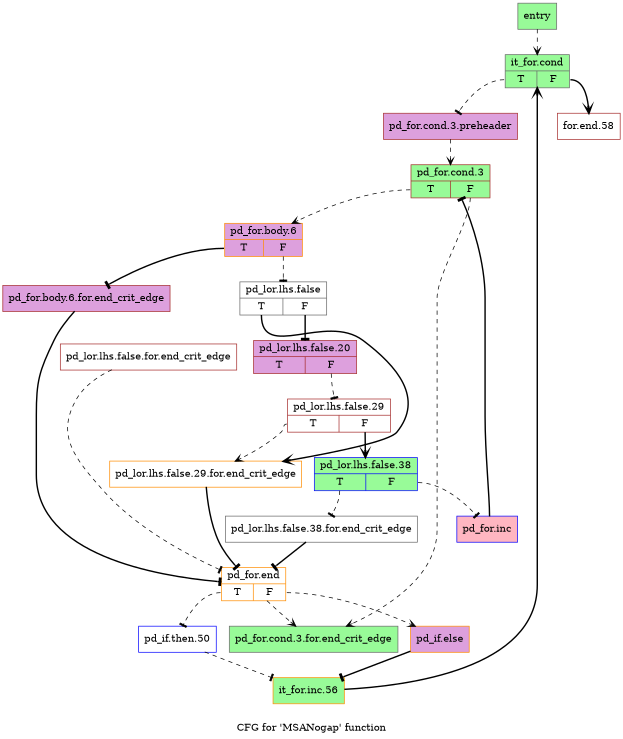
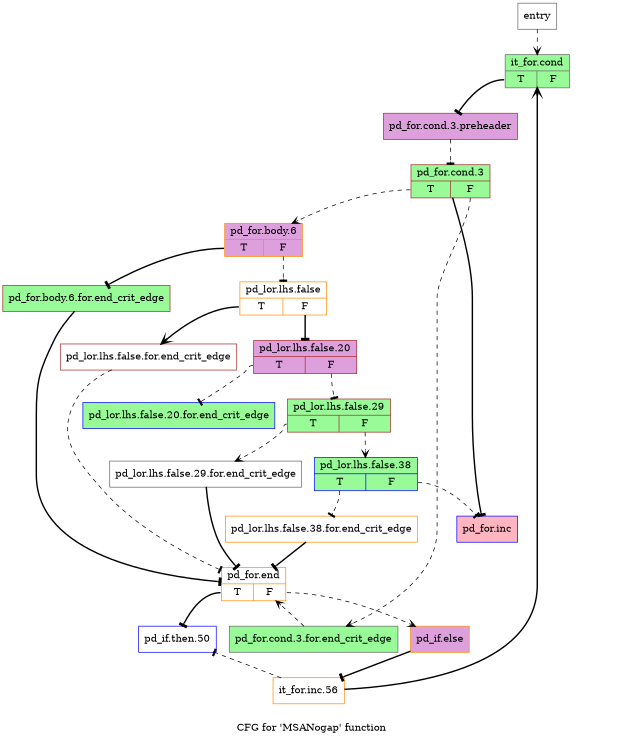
node "entry": fillcolor palegreen -> white
edge "it_for.cond" -> "pd_for.cond.3.preheader": style dashed -> bold
node "for.end.58": removed
edge "pd_for.cond.3.preheader" -> "pd_for.cond.3": arrowhead vee -> tee
node "pd_for.body.6.for.end_crit_edge": fillcolor plum -> palegreen
node "pd_lor.lhs.false": color gray40 -> darkorange
edge "pd_for.inc" -> "pd_for.cond.3": reversed
edge "pd_lor.lhs.false" -> "pd_lor.lhs.false.29.for.end_crit_edge": now "pd_lor.lhs.false" -> "pd_lor.lhs.false.for.end_crit_edge"
node "pd_lor.lhs.false.20.for.end_crit_edge": added
node "pd_lor.lhs.false.29": fillcolor white -> palegreen
edge "pd_lor.lhs.false.29" -> "pd_lor.lhs.false.38": style bold -> dashed
node "pd_lor.lhs.false.29.for.end_crit_edge": color darkorange -> gray40
node "pd_lor.lhs.false.38.for.end_crit_edge": color gray40 -> darkorange
edge "pd_for.end" -> "pd_if.then.50": style dashed -> bold
edge "pd_for.end" -> "pd_for.cond.3.for.end_crit_edge": reversed
edge "pd_if.then.50" -> "it_for.inc.56": reversed
node "it_for.inc.56": fillcolor palegreen -> white
